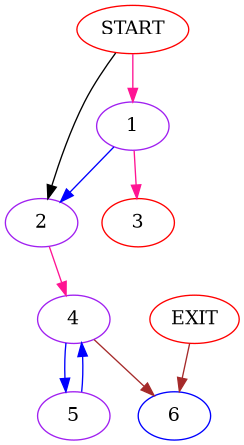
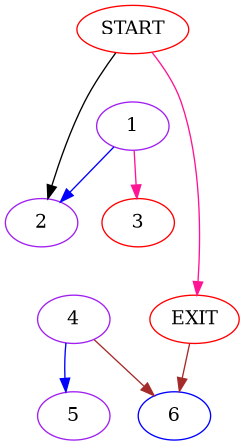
edge "START" -> "1": now "START" -> "EXIT"
edge "2" -> "4": removed
edge "5" -> "4": removed
